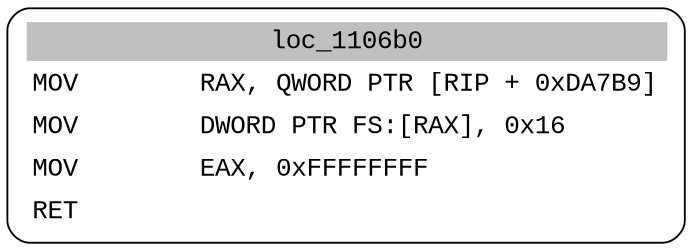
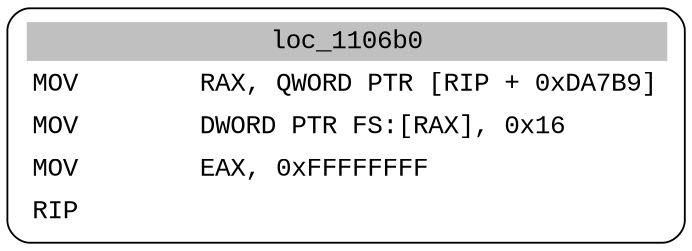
node "loc_1106b0": text "RET" -> "RIP"
